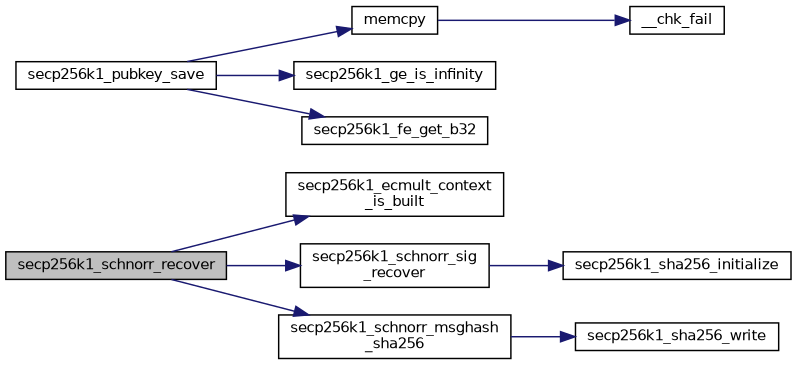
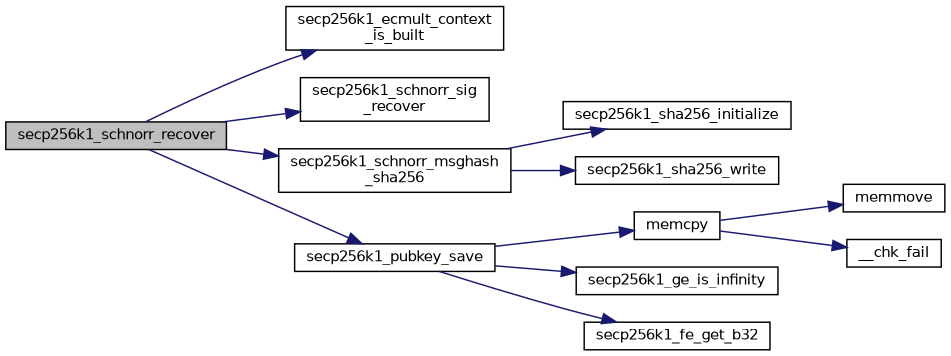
edge "secp256k1_schnorr_recover" -> "secp256k1_pubkey_save": added
node "memmove": added
edge "secp256k1_schnorr_sig _recover" -> "secp256k1_sha256_initialize": now "secp256k1_schnorr_msghash _sha256" -> "secp256k1_sha256_initialize"
